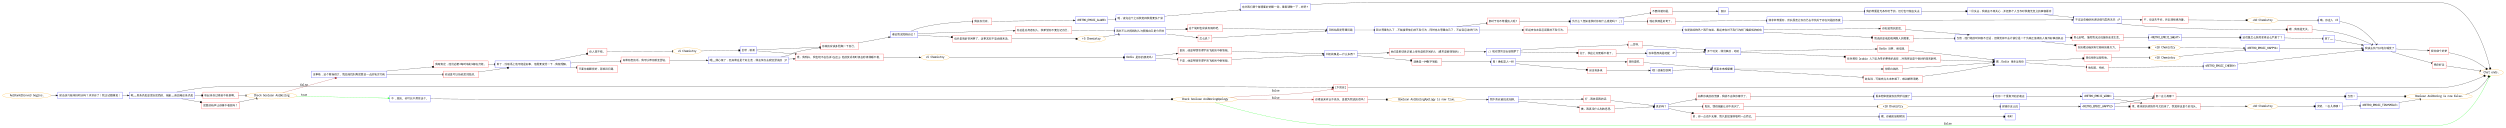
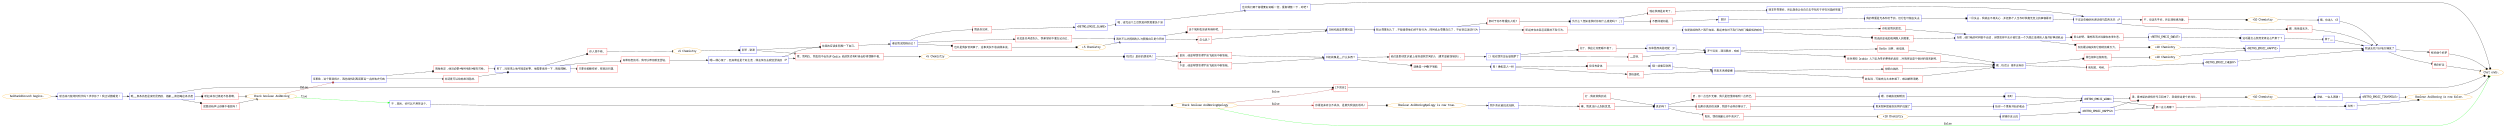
edge "有时" -> "<RETRO_EMOJI_WINK>": added
edge "我不喜欢被说成无聊。" -> "行，我收回我的话。": removed
